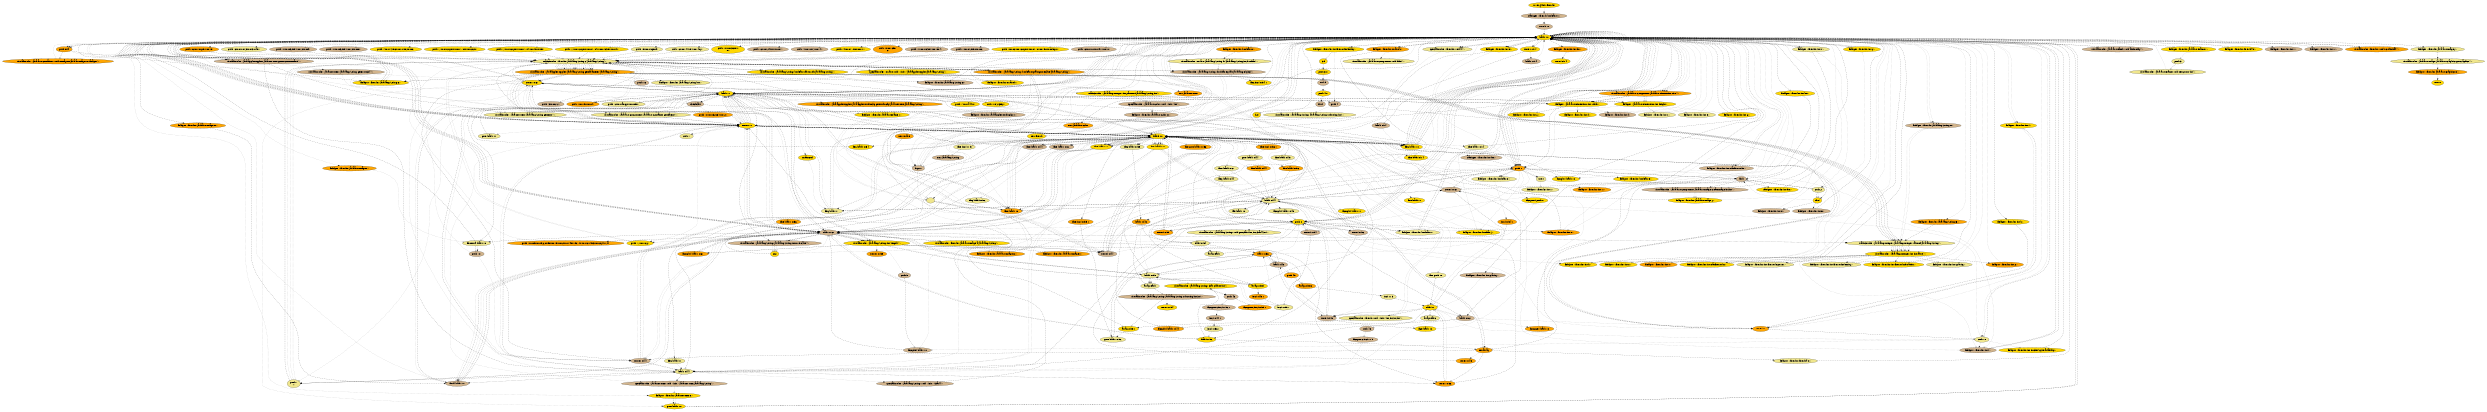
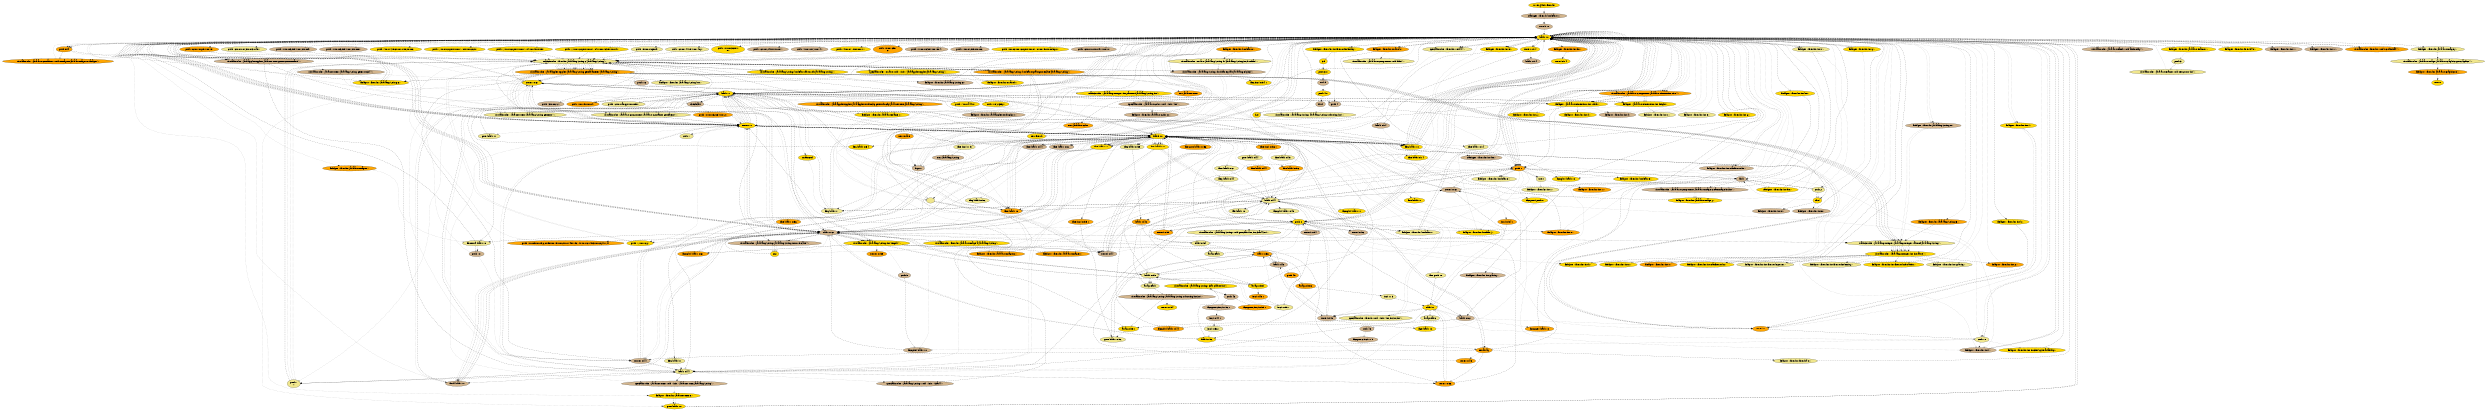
node "fieldget <firewks: java.awt.Image m>": removed
edge "add.i" -> "staticput <firewks: int bN>": arrowhead normal -> odot
